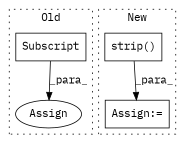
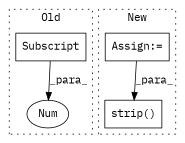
edge "strip()" -> "Assign:=": reversed
node "Assign": label "Assign" -> "Num"
